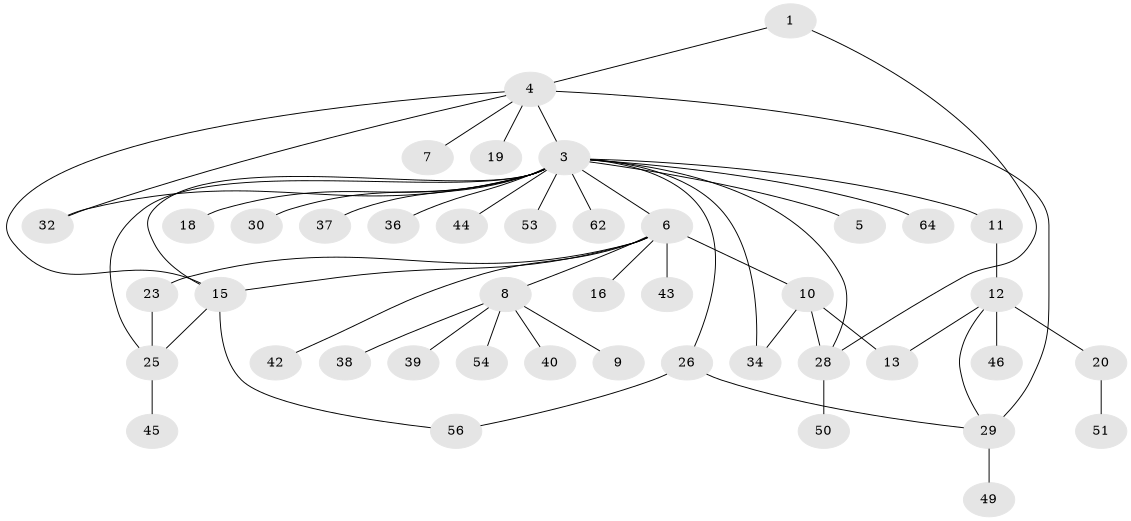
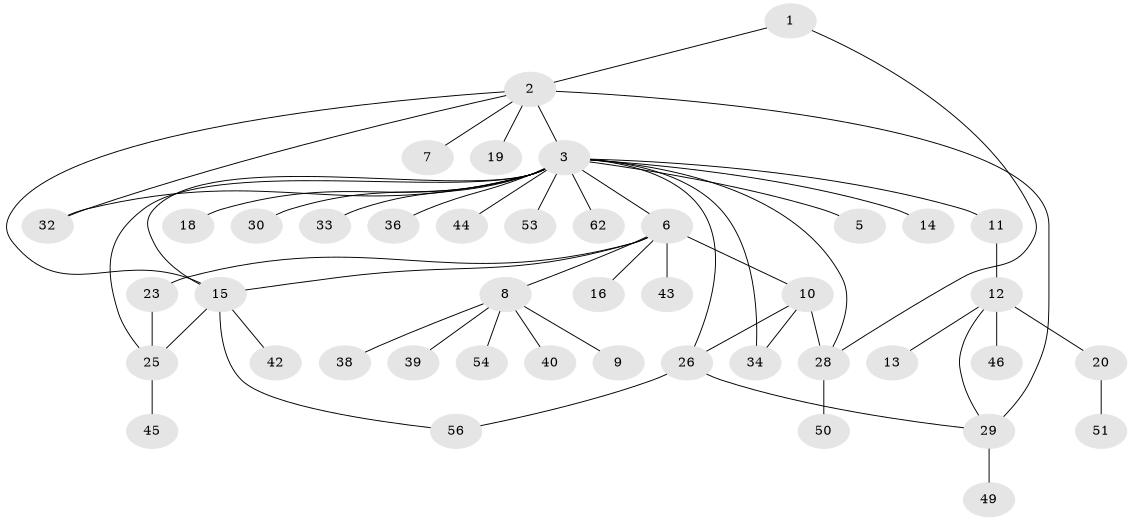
node "4": label "4" -> "2"
node "37": label "37" -> "33"
node "64": label "64" -> "14"
edge "6" -- "42": now "15" -- "42"
edge "10" -- "13": now "10" -- "26"
